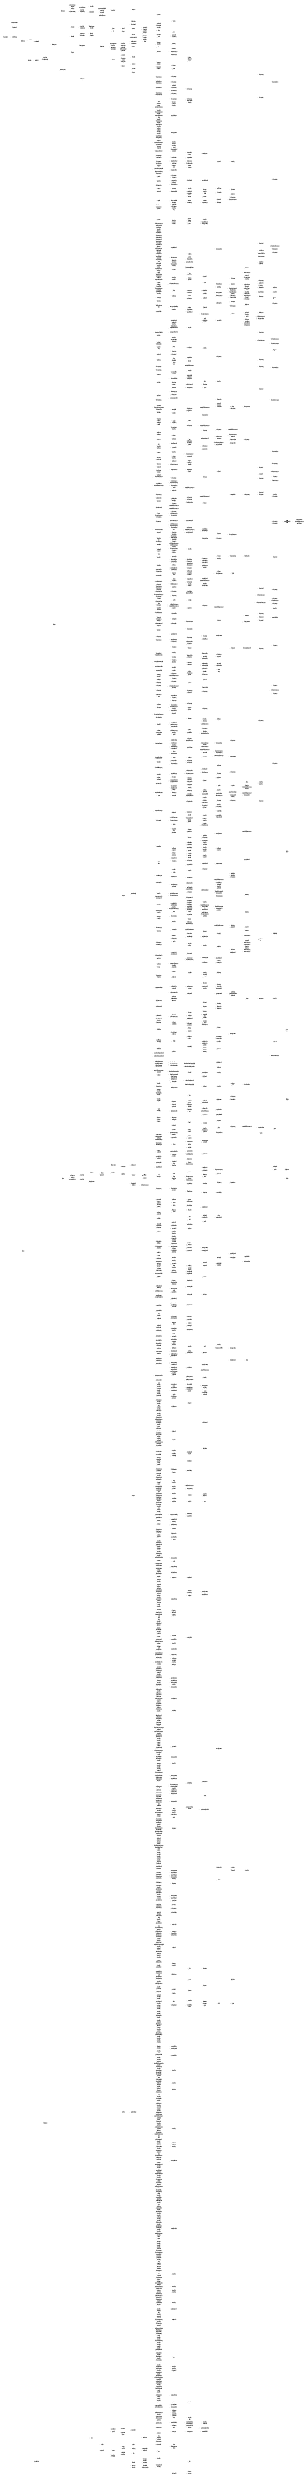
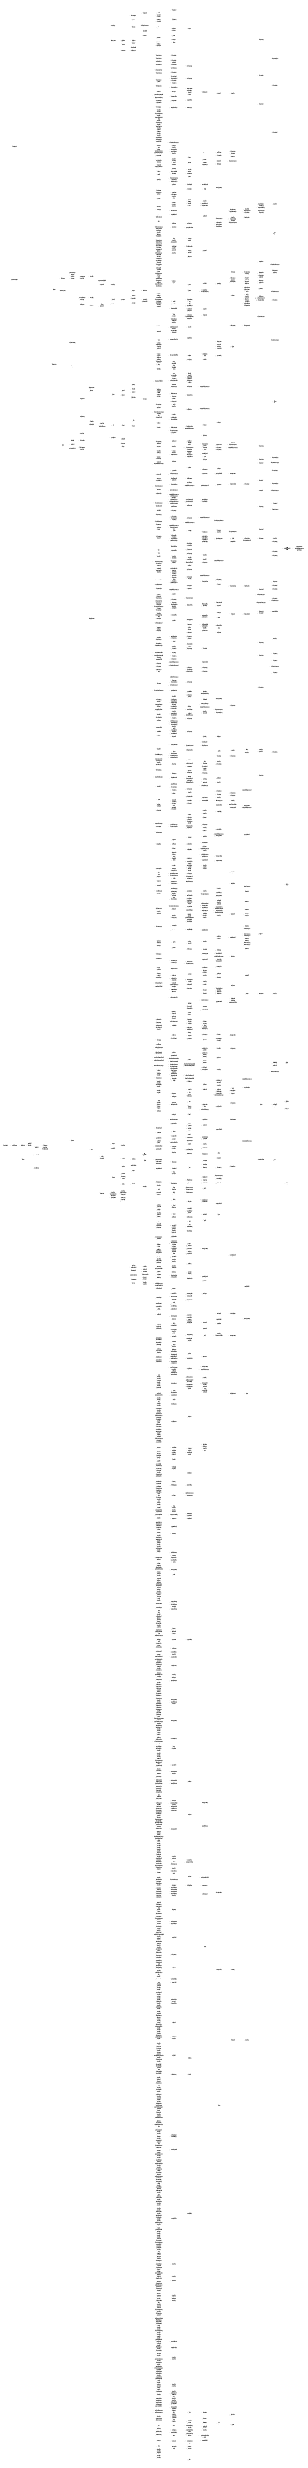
node "__percpu_down_write_trylock": removed
